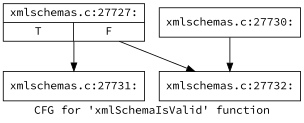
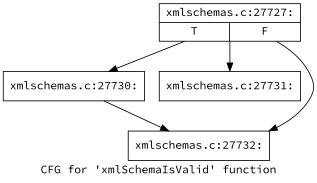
edge "xmlschemas.c:27727:" -> "xmlschemas.c:27730:": added
